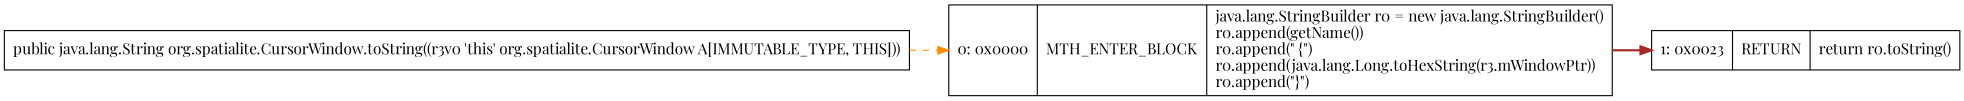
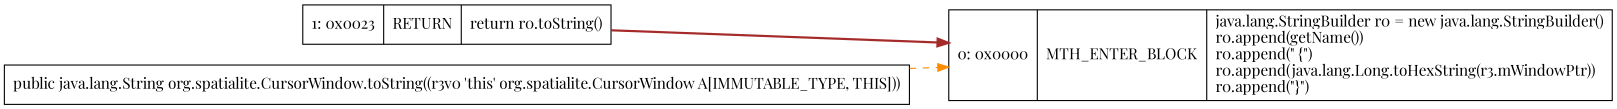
edge "0: 0x0000" -> "1: 0x0023": reversed
